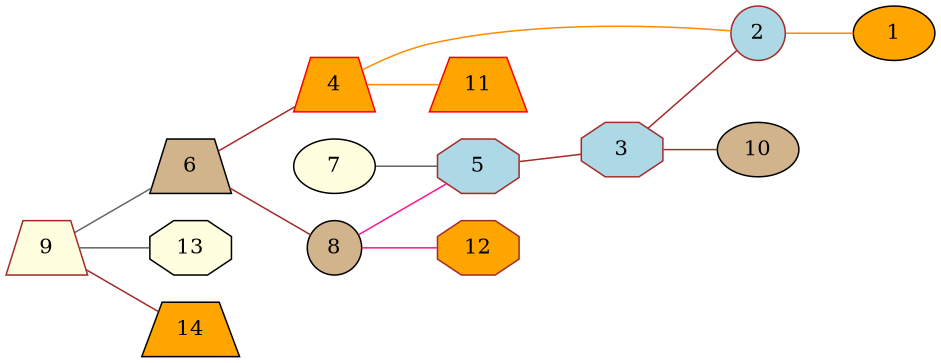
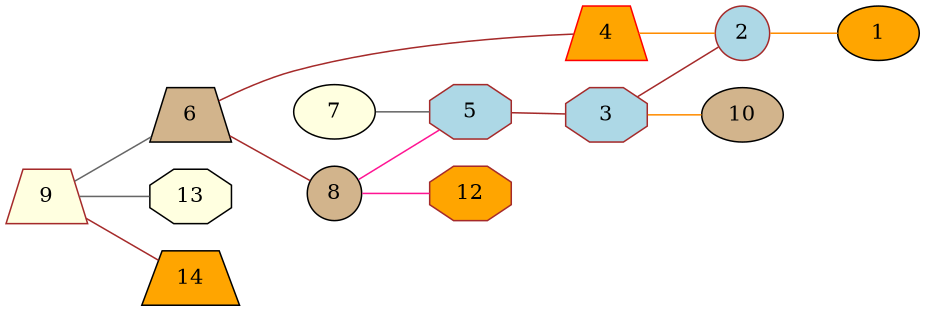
node "11": removed
edge "3" -- "10": color brown -> darkorange
